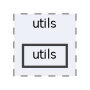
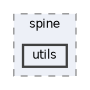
cluster "utils": label "utils" -> "spine"
